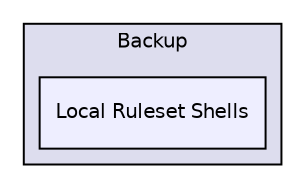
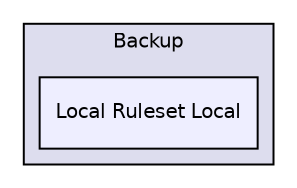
node "Local Ruleset Shells": label "Local Ruleset Shells" -> "Local Ruleset Local"
